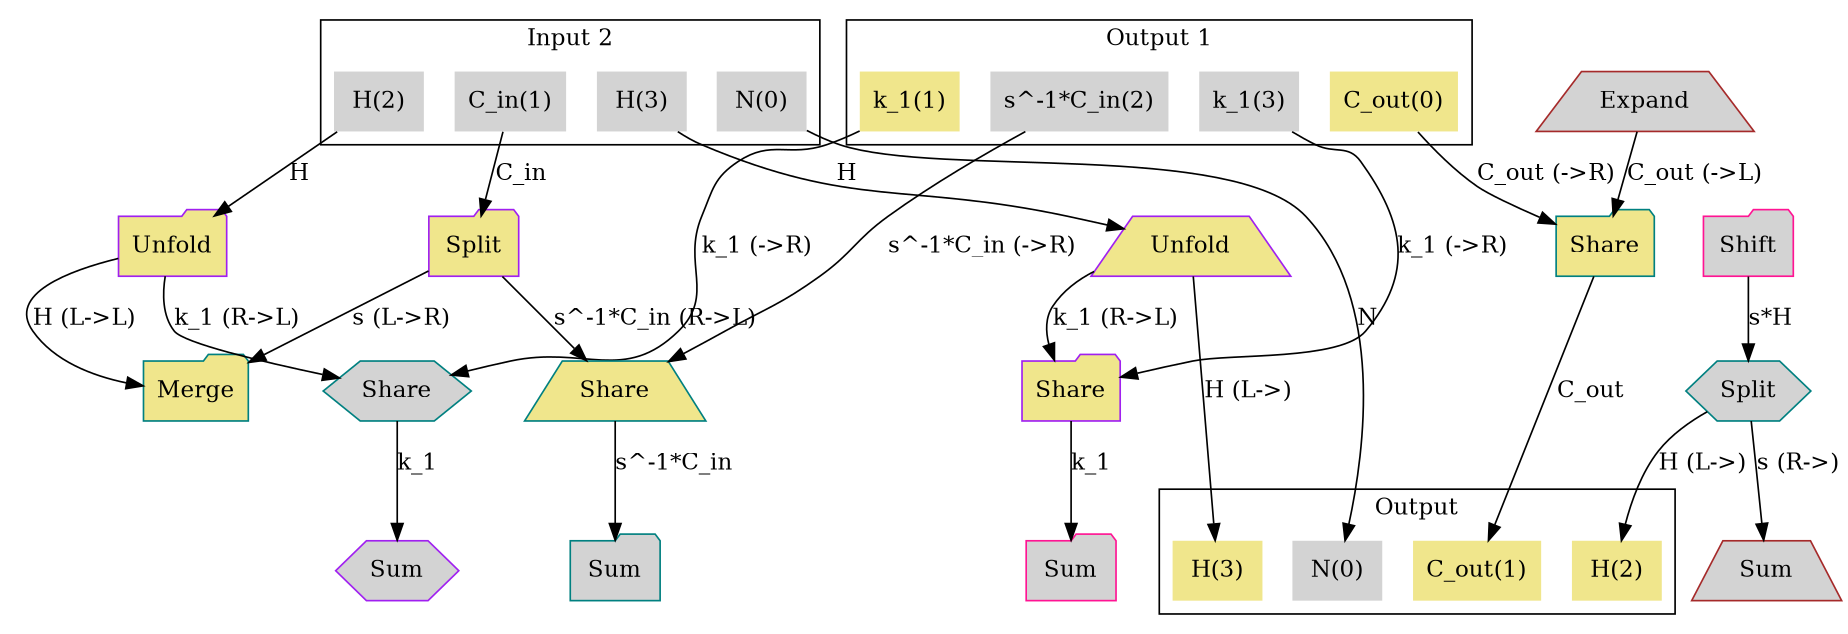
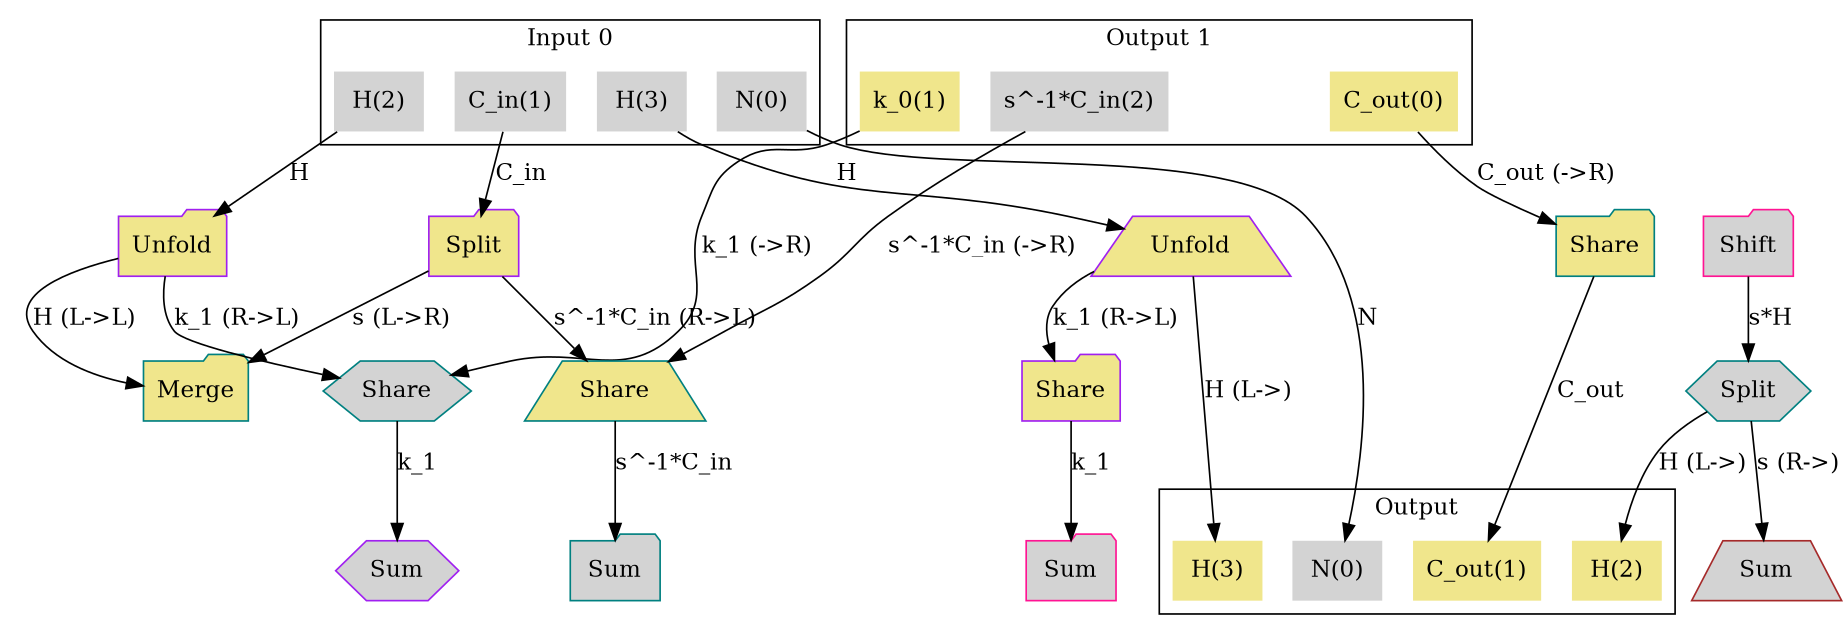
cluster "Input 2": label "Input 2" -> "Input 0"
node "k_1(1)": label "k_1(1)" -> "k_0(1)"
node "k_1(3)": removed
node "Expand": removed
